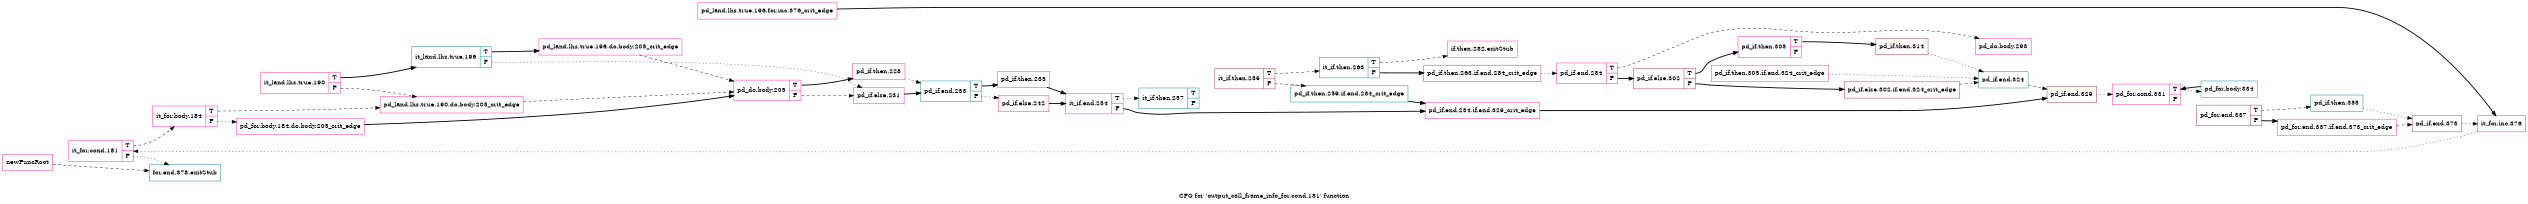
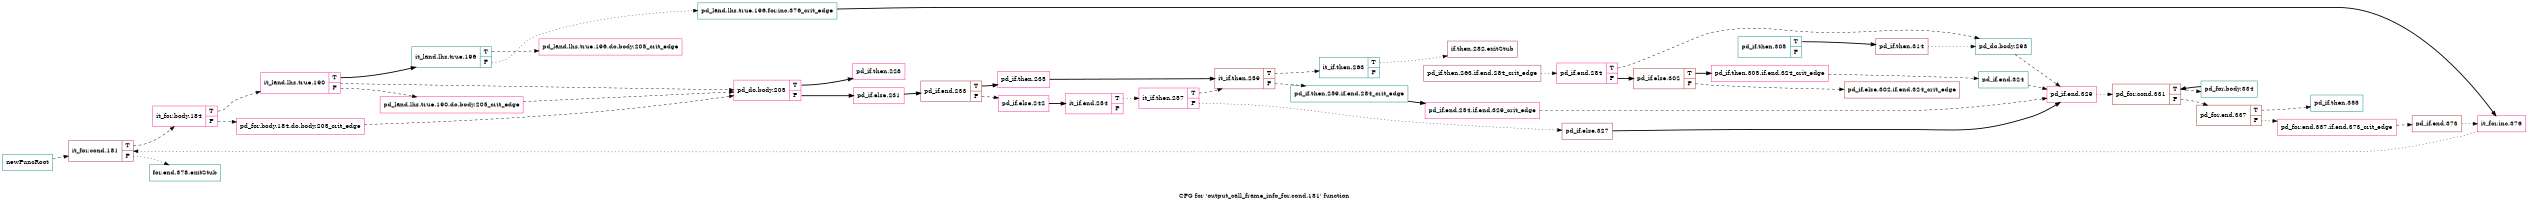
node "pd_land.lhs.true.196.for.inc.376_crit_edge": color deeppink -> teal
node "pd_if.then.305": color deeppink -> teal
node "pd_do.body.293": color deeppink -> teal
node "if.then.282.exitStub": color deeppink -> brown
edge "it_land.lhs.true.196" -> "pd_land.lhs.true.196.do.body.205_crit_edge": style bold -> dashed
edge "pd_if.else.302" -> "pd_if.then.305": now "pd_if.else.302" -> "pd_if.then.305.if.end.324_crit_edge"
edge "it_if.then.263" -> "if.then.282.exitStub": style dashed -> dotted
edge "pd_if.then.314" -> "pd_if.end.324": now "pd_if.then.314" -> "pd_do.body.293"
edge "it_land.lhs.true.196" -> "pd_if.else.231": now "it_land.lhs.true.196" -> "pd_land.lhs.true.196.for.inc.376_crit_edge"
edge "pd_land.lhs.true.196.do.body.205_crit_edge" -> "pd_do.body.205": now "it_land.lhs.true.190" -> "pd_do.body.205"
edge "pd_do.body.293" -> "pd_if.end.329": added
edge "it_if.then.263" -> "pd_if.then.263.if.end.284_crit_edge": removed
edge "pd_if.then.305.if.end.324_crit_edge" -> "pd_if.end.324": style dotted -> dashed
edge "pd_if.then.228" -> "pd_if.end.233": removed
edge "pd_if.else.302.if.end.324_crit_edge" -> "pd_if.end.324": removed
edge "pd_if.else.302" -> "pd_if.else.302.if.end.324_crit_edge": style bold -> dashed
edge "pd_if.then.235" -> "it_if.end.254": now "pd_if.then.235" -> "it_if.then.259"
edge "pd_for.cond.331" -> "pd_for.body.334": style dotted -> dashed
node "pd_if.end.233": color teal -> brown
edge "it_if.then.257" -> "it_if.then.259": added
node "pd_if.end.329": color brown -> deeppink
node "pd_for.cond.331": color deeppink -> brown
edge "pd_do.body.205" -> "pd_if.else.231": style dashed -> bold
edge "pd_if.end.233" -> "pd_if.else.242": style dotted -> dashed
node "it_if.then.257": color teal -> deeppink
edge "pd_for.cond.331" -> "pd_for.end.337": added
edge "it_for.body.184" -> "pd_land.lhs.true.190.do.body.205_crit_edge": now "it_for.body.184" -> "it_land.lhs.true.190"
edge "pd_if.end.254.if.end.329_crit_edge" -> "pd_if.end.329": style bold -> dashed
edge "it_if.end.254" -> "pd_if.end.254.if.end.329_crit_edge": removed
edge "pd_if.then.355" -> "pd_if.end.373": removed
edge "pd_for.body.184.do.body.205_crit_edge" -> "pd_do.body.205": style bold -> dashed
edge "pd_for.end.337" -> "pd_for.end.337.if.end.373_crit_edge": style bold -> dotted
edge "it_for.body.184" -> "pd_for.body.184.do.body.205_crit_edge": style dotted -> dashed
node "pd_if.else.327": added
node "it_for.cond.181": color deeppink -> brown
node "newFuncRoot": color deeppink -> teal
edge "newFuncRoot" -> "for.end.378.exitStub": now "newFuncRoot" -> "it_for.cond.181"
